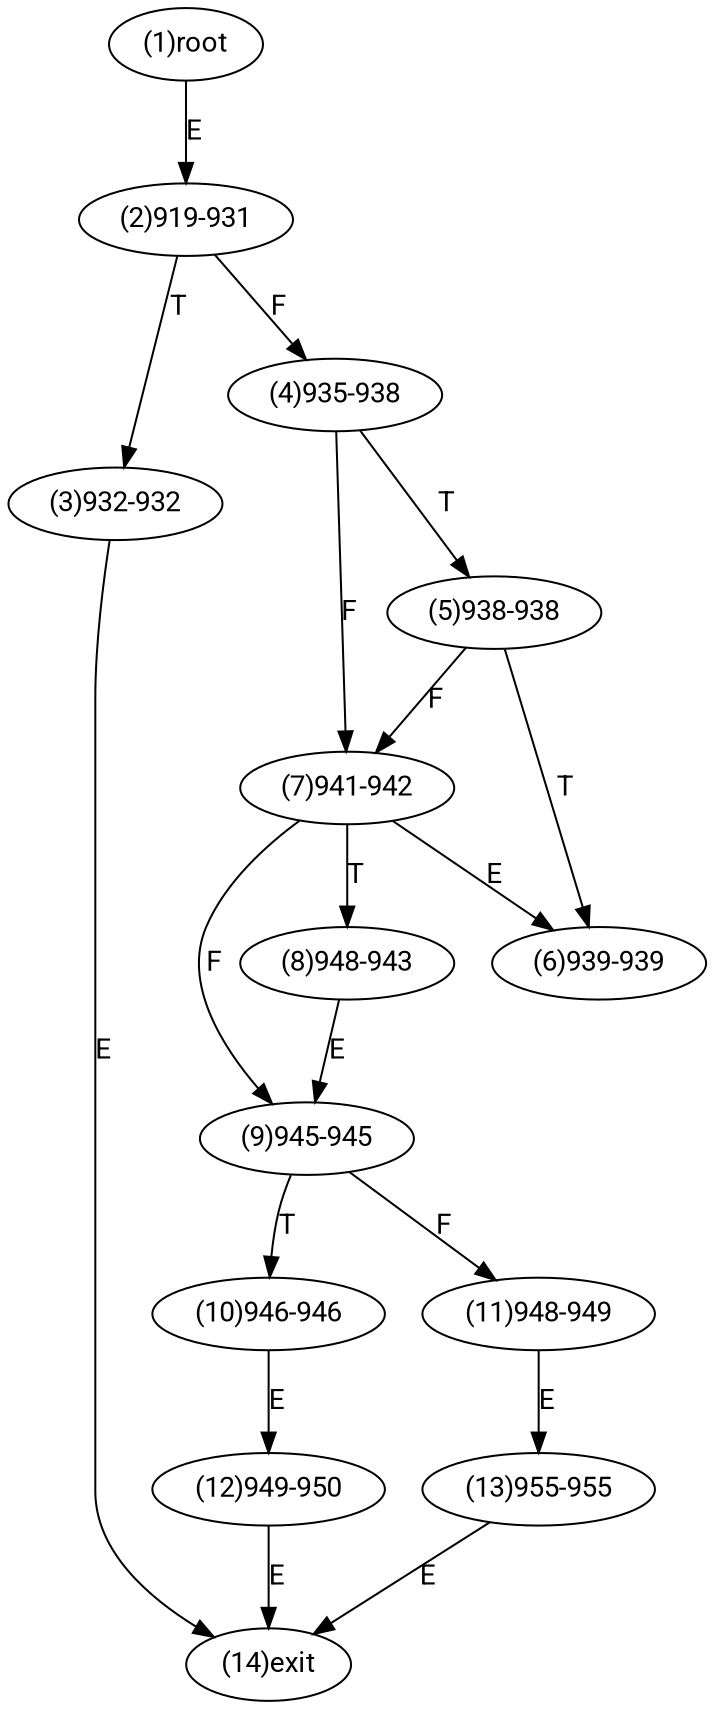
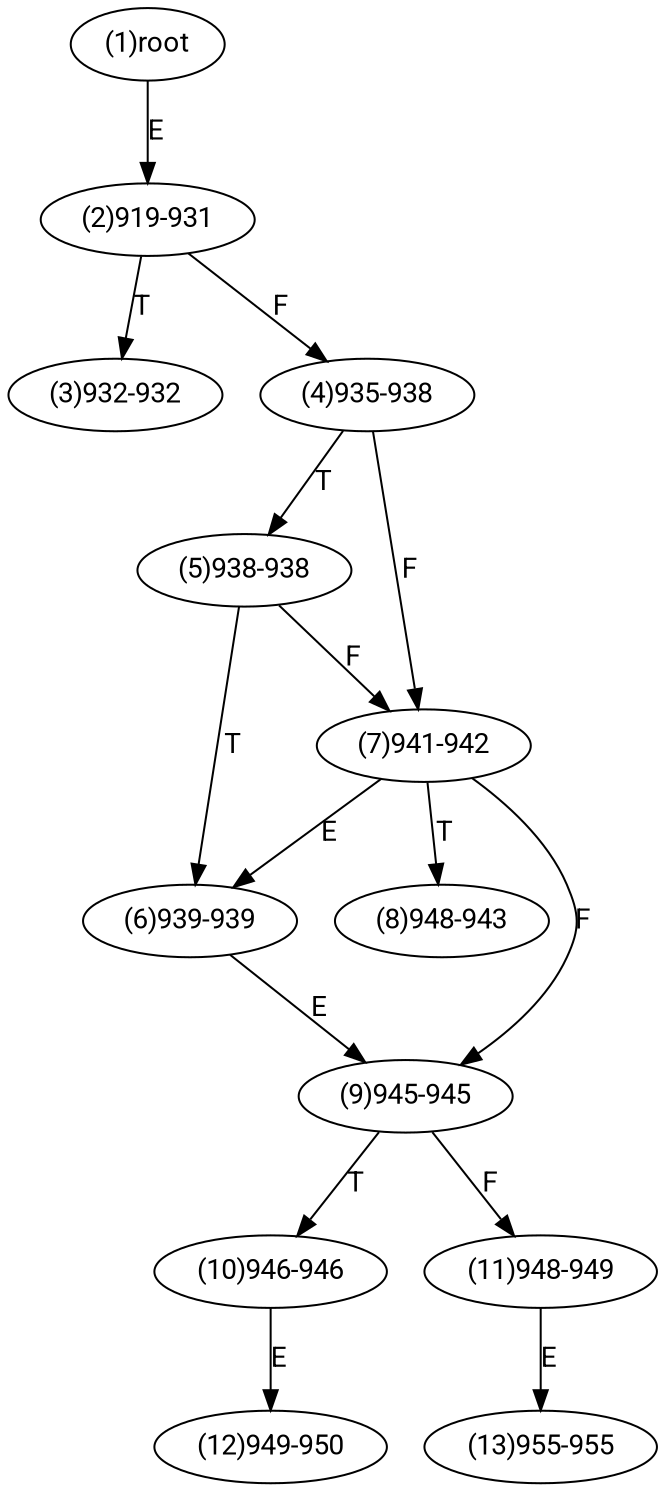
edge "(8)948-943" -> "(9)945-945": now "(6)939-939" -> "(9)945-945"
node "(14)exit": removed
